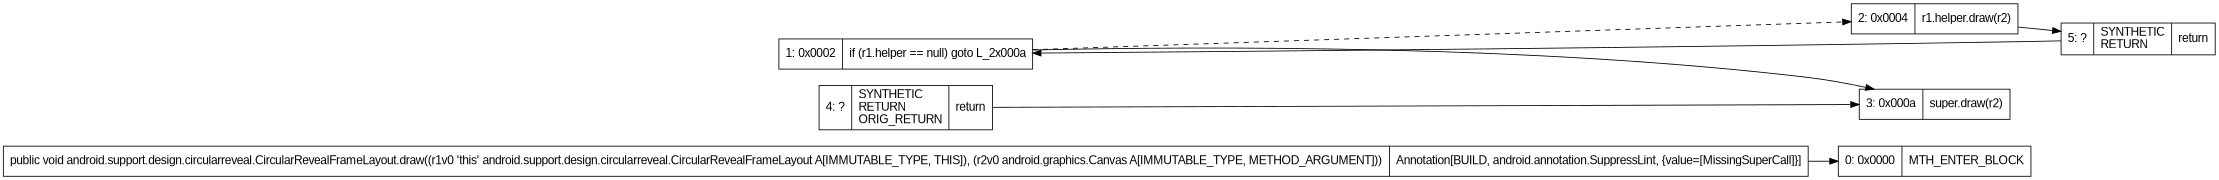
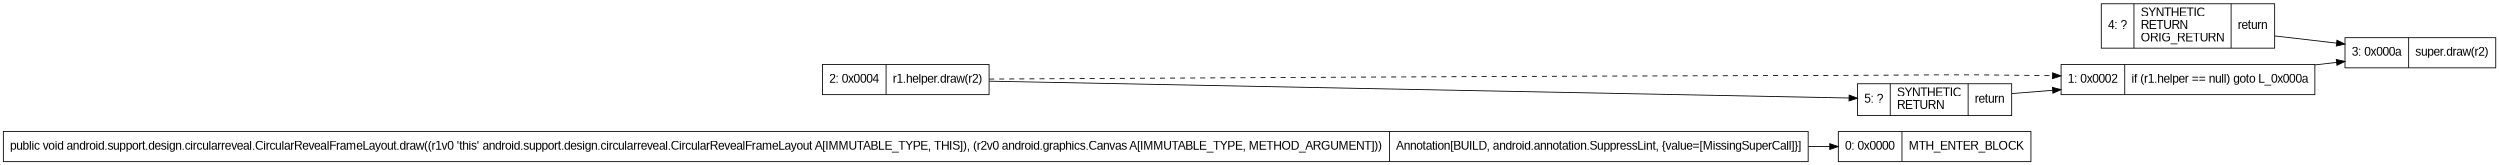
edge "1: 0x0002" -> "2: 0x0004": reversed
node "1: 0x0002": text "if (r1.helper == null) goto L_2x000a" -> "if (r1.helper == null) goto L_0x000a"
